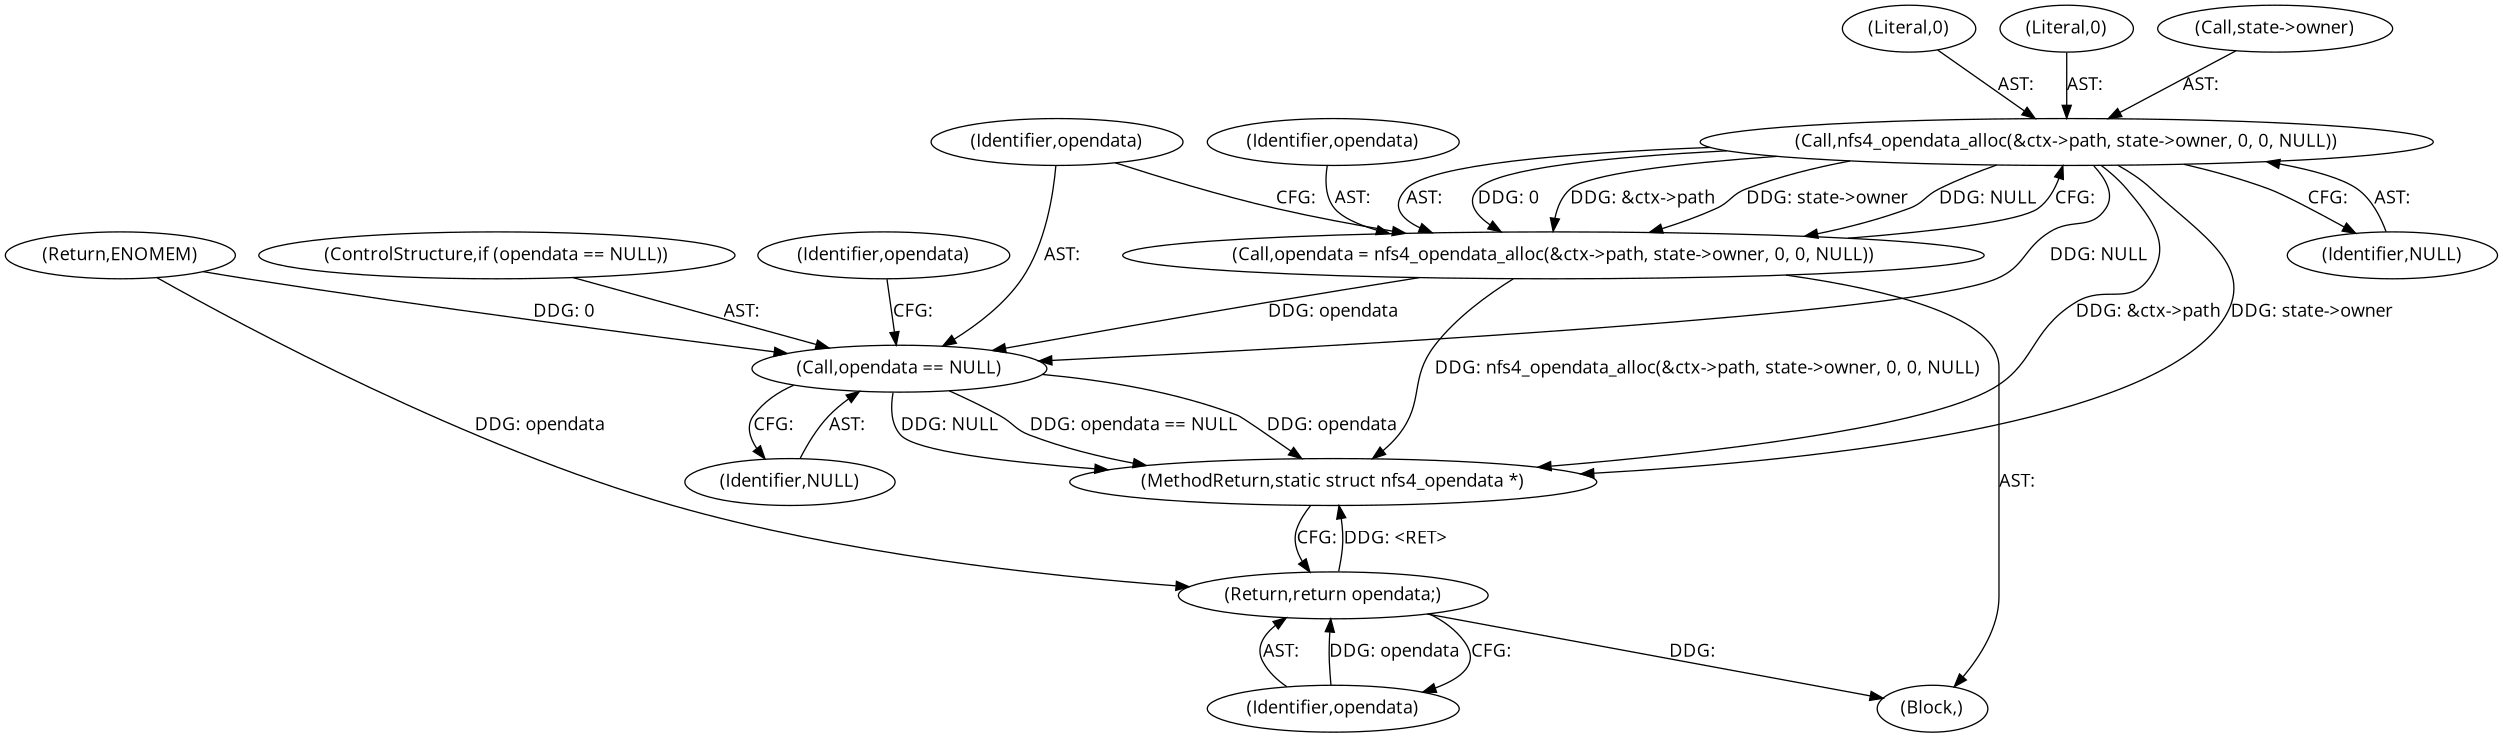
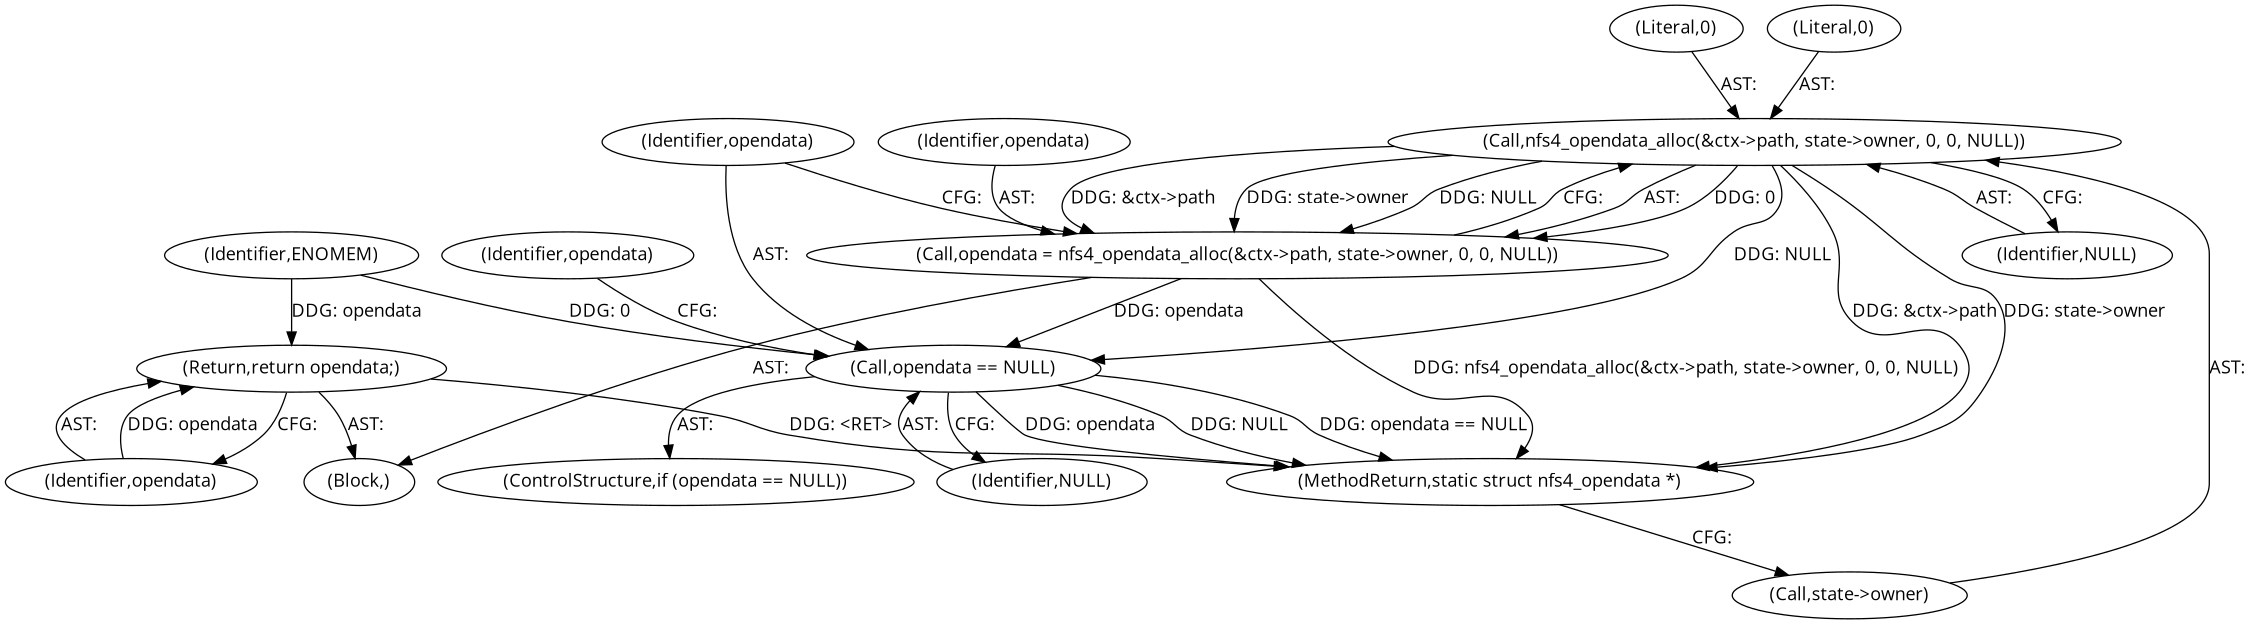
node "(Return,ENOMEM)": label "(Return,ENOMEM)" -> "(Identifier,ENOMEM)"
edge "(ControlStructure,if (opendata == NULL))" -> "(Call,opendata == NULL)": reversed
edge "(MethodReturn,static struct nfs4_opendata *)" -> "(Return,return opendata;)": now "(MethodReturn,static struct nfs4_opendata *)" -> "(Call,state->owner)"
edge "(Return,return opendata;)" -> "(Block,)": label "DDG: " -> "AST: "
